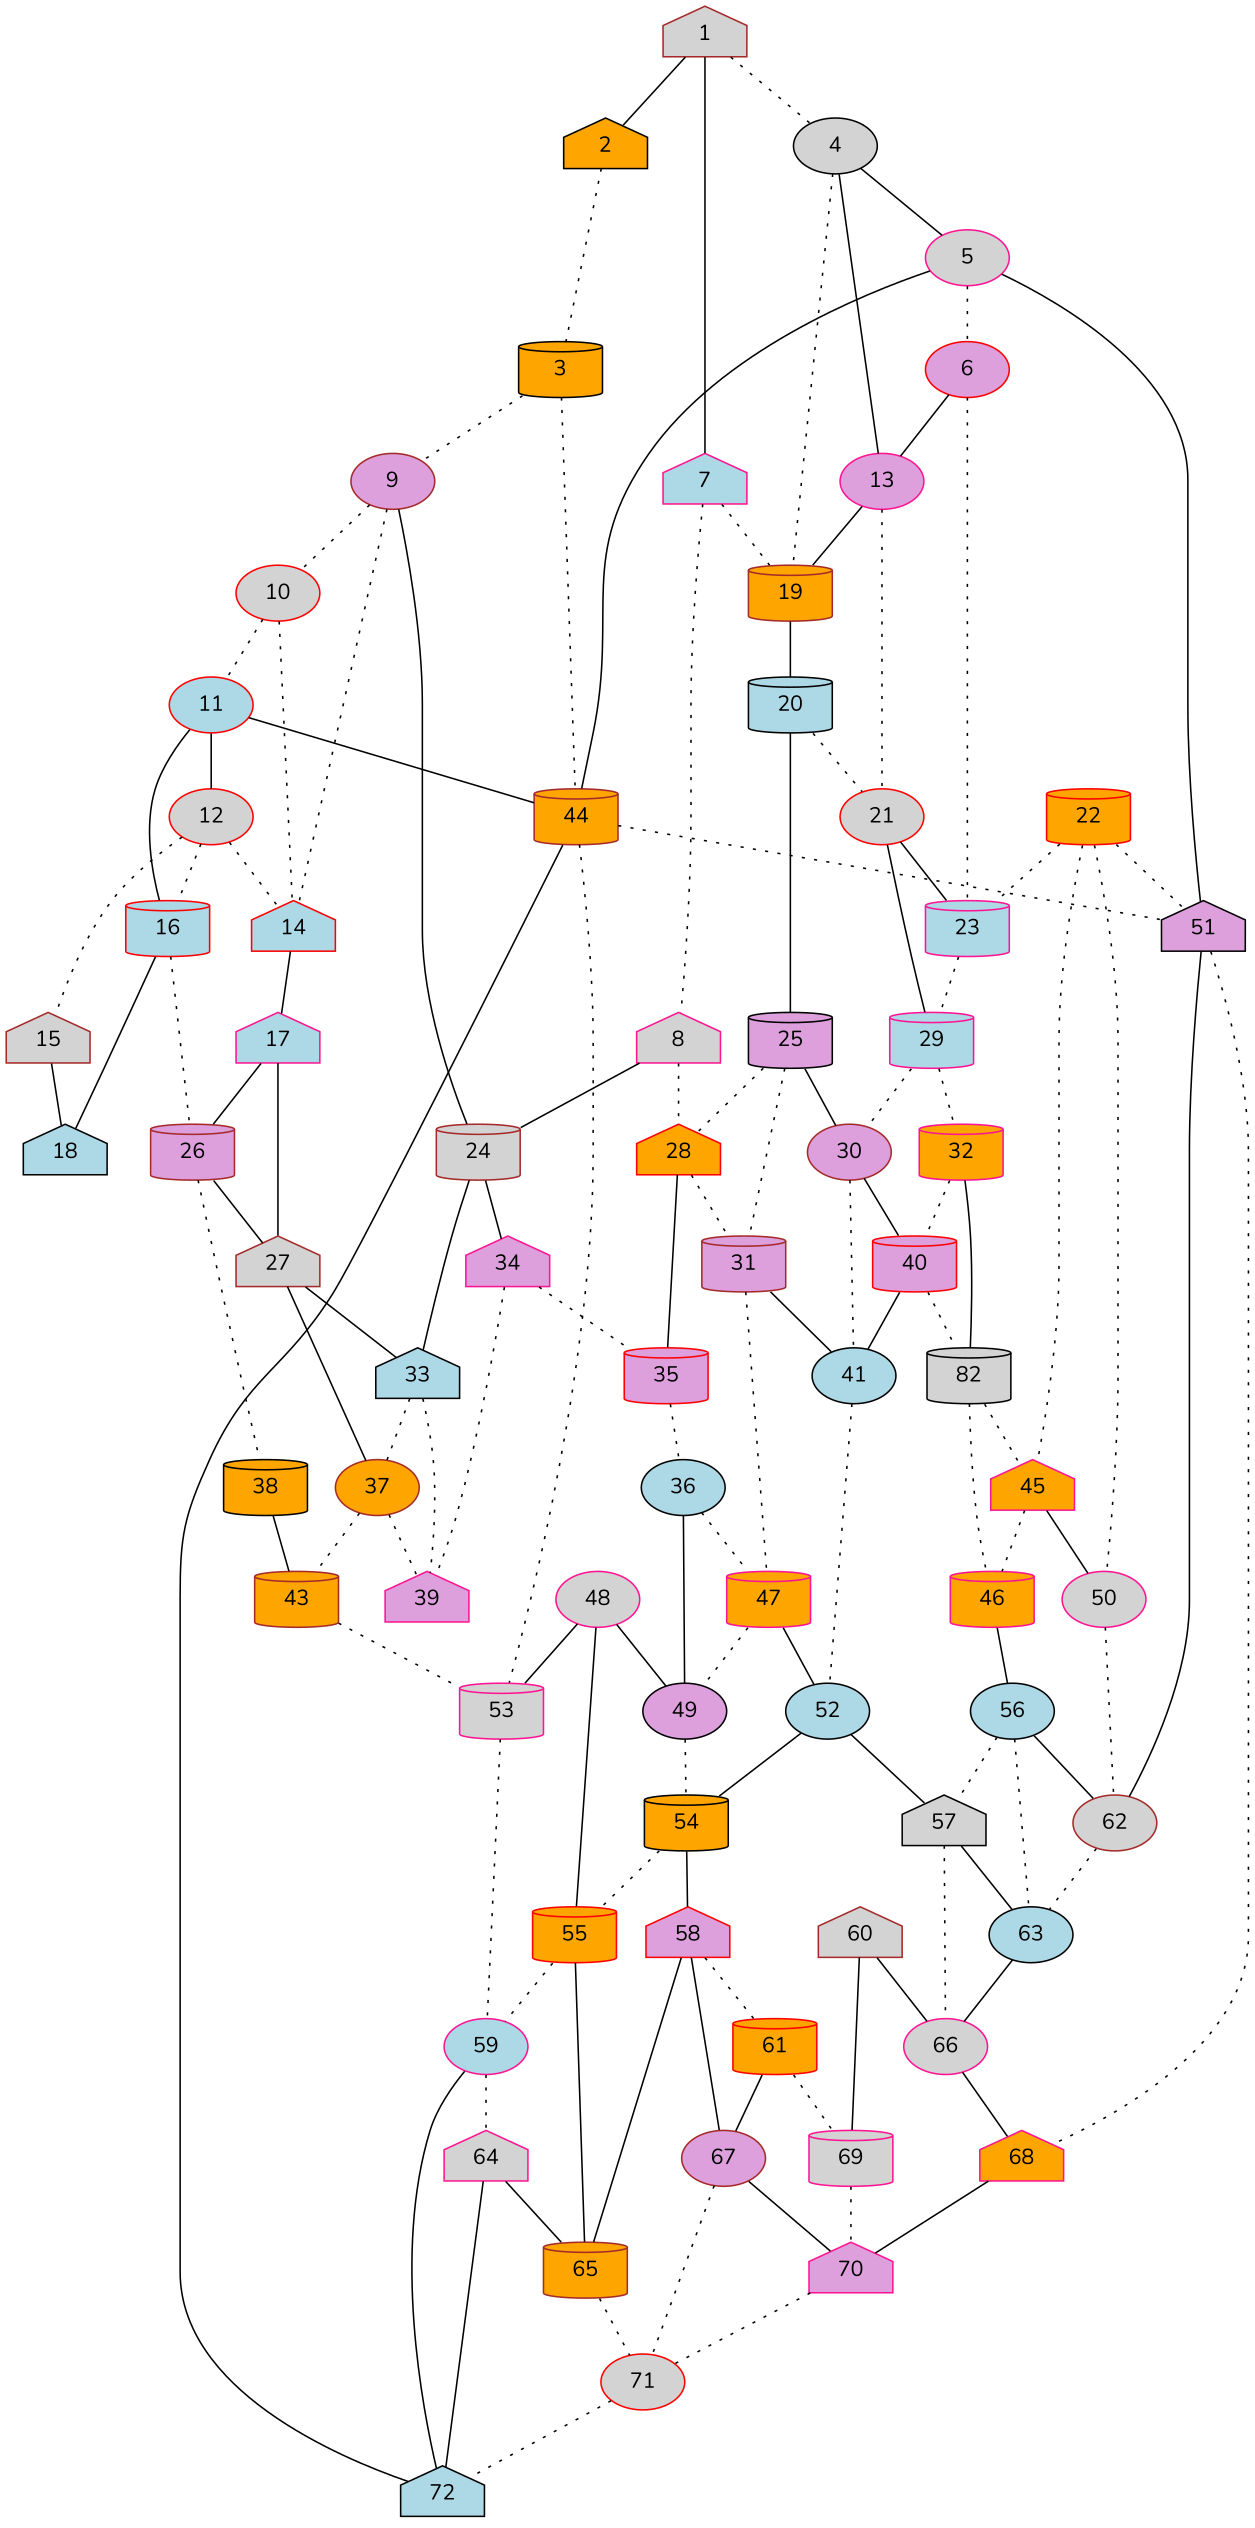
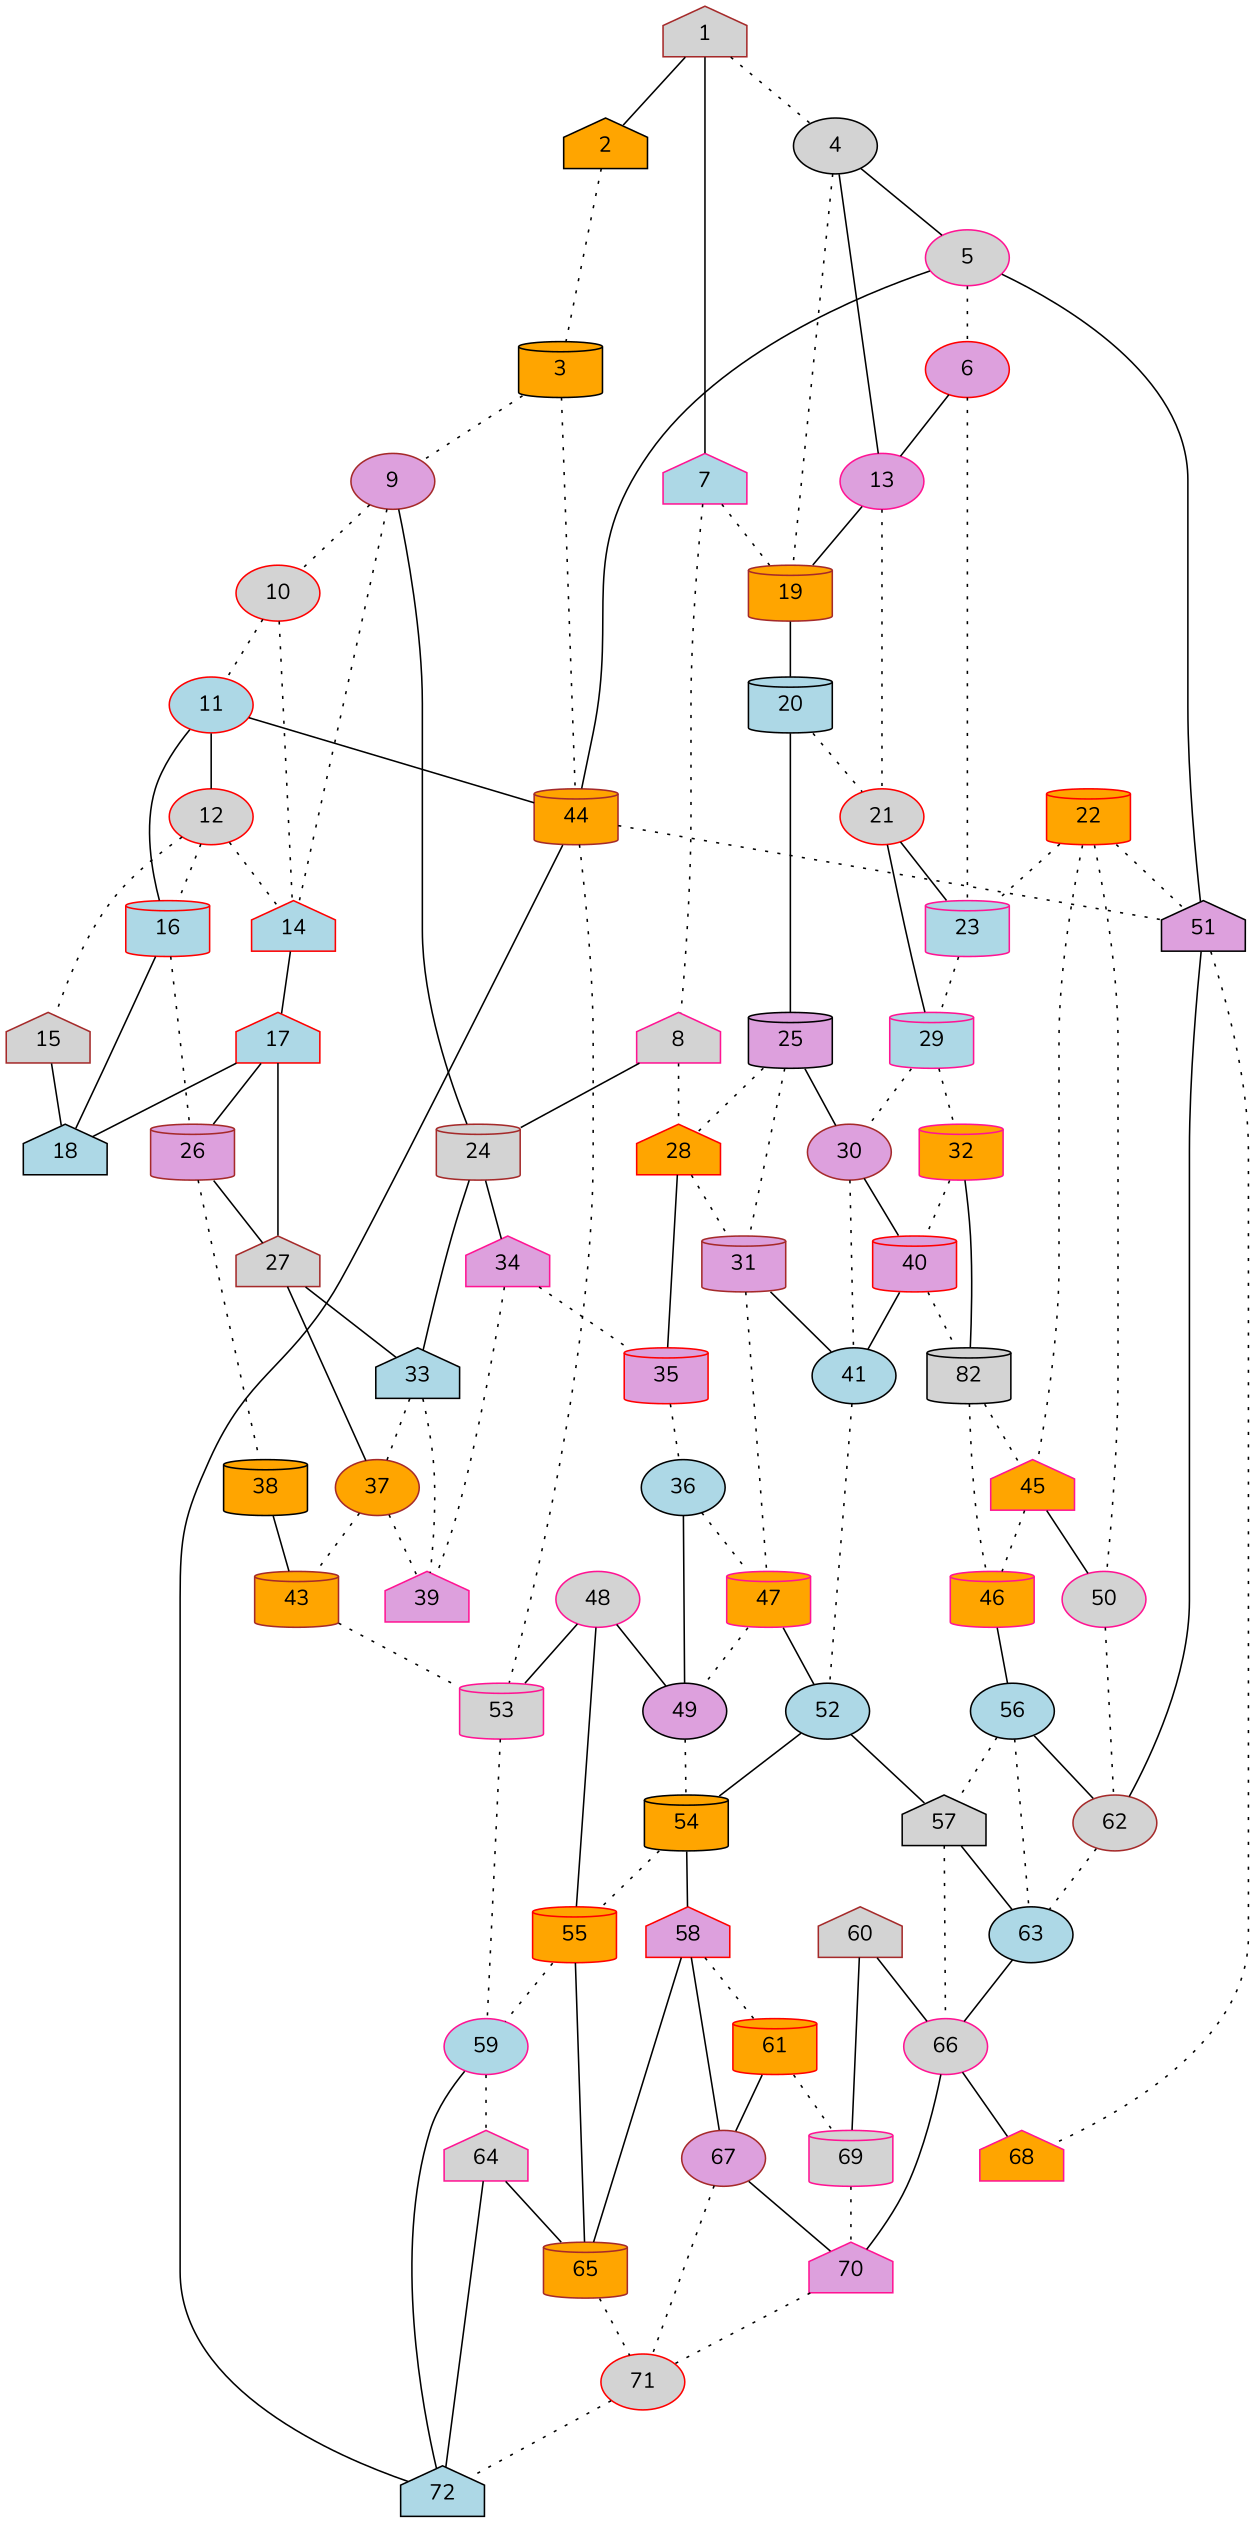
node "17": color deeppink -> red
edge "17" -- "18": added
edge "68" -- "70": now "66" -- "70"
